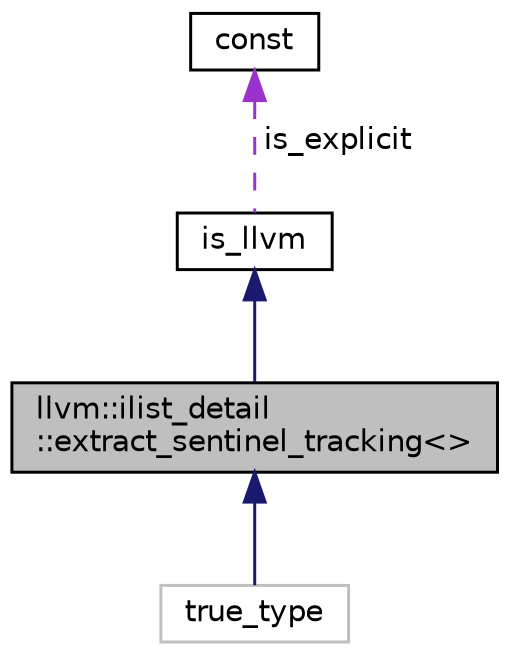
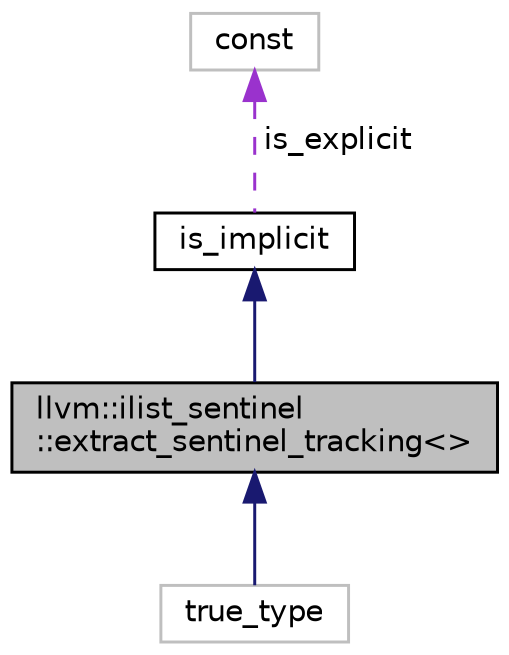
node "const": color black -> grey75
node "is_llvm": label "is_llvm" -> "is_implicit"
node "llvm::ilist_detail ::extract_sentinel_tracking<>": label "llvm::ilist_detail ::extract_sentinel_tracking<>" -> "llvm::ilist_sentinel ::extract_sentinel_tracking<>"
